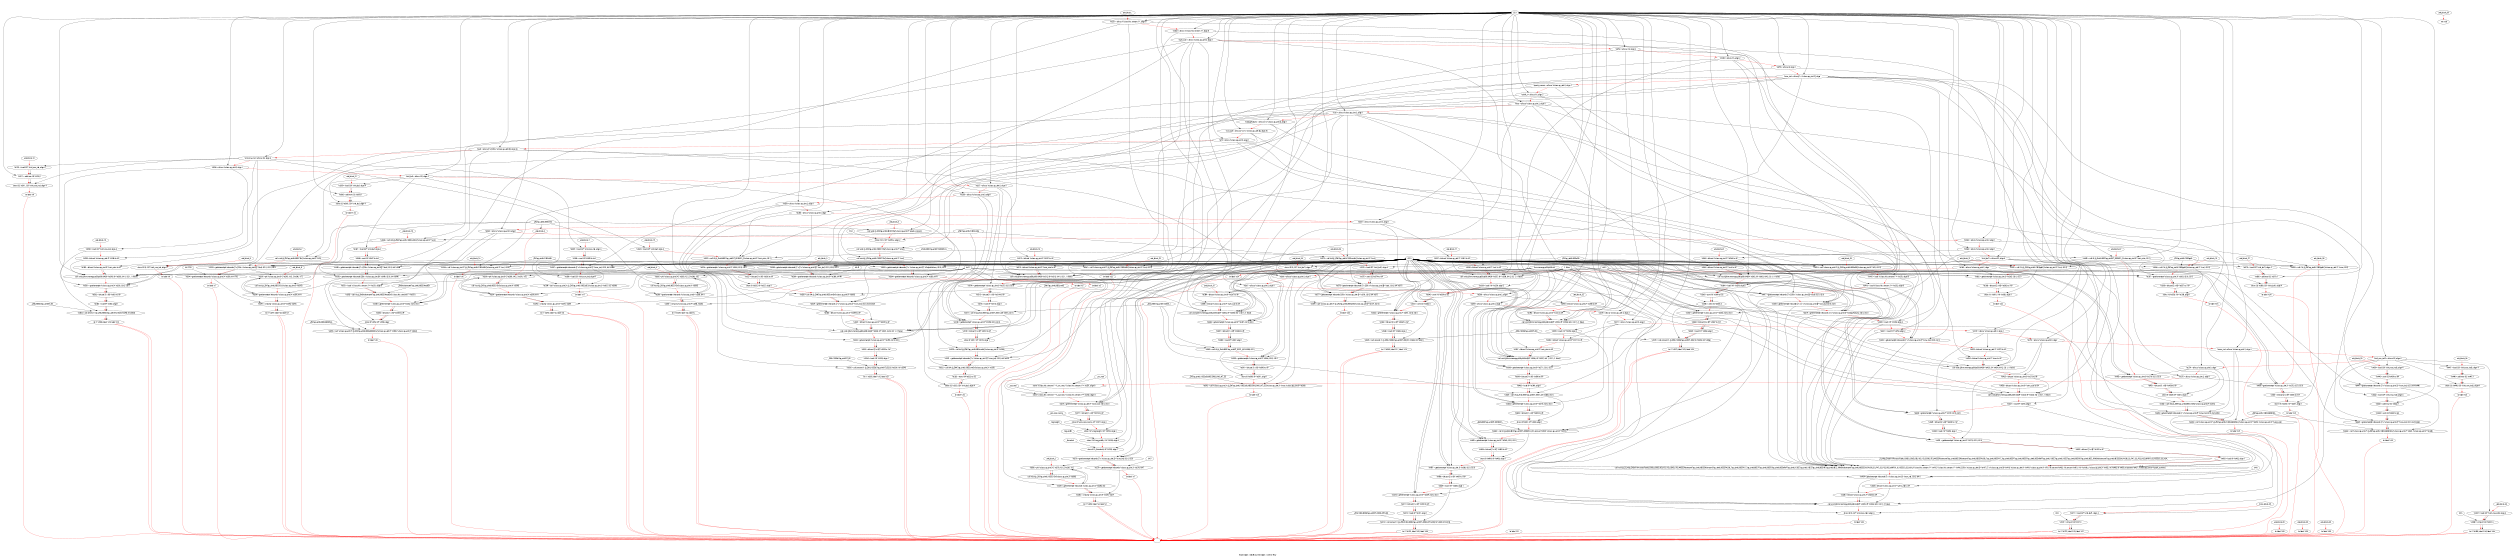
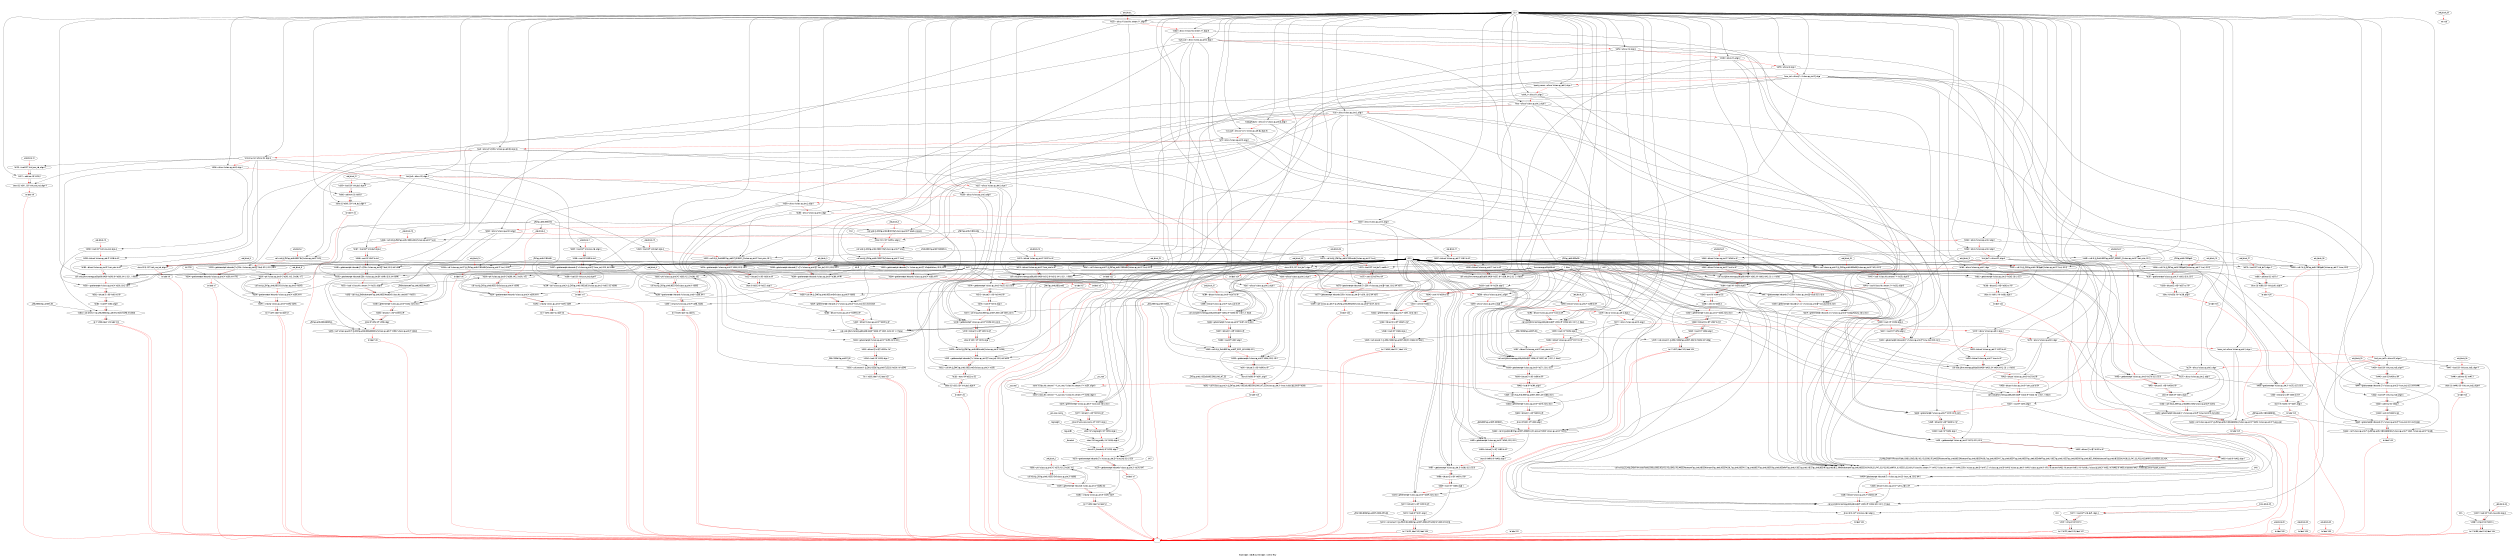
edge "i32 1" -> "%pack_corners = alloca %class.ap_uint.0, align 1": added
node "%t374 = load i32* %init_buf1, align 4": label "%t374 = load i32* %init_buf1, align 4" -> "%t374 = load i32* %init_buf1, readEv 4"
edge "%init_row_ind2 = alloca i32, align 4" -> "store i32 %t448, i32* %init_row_ind2, align 4": removed
